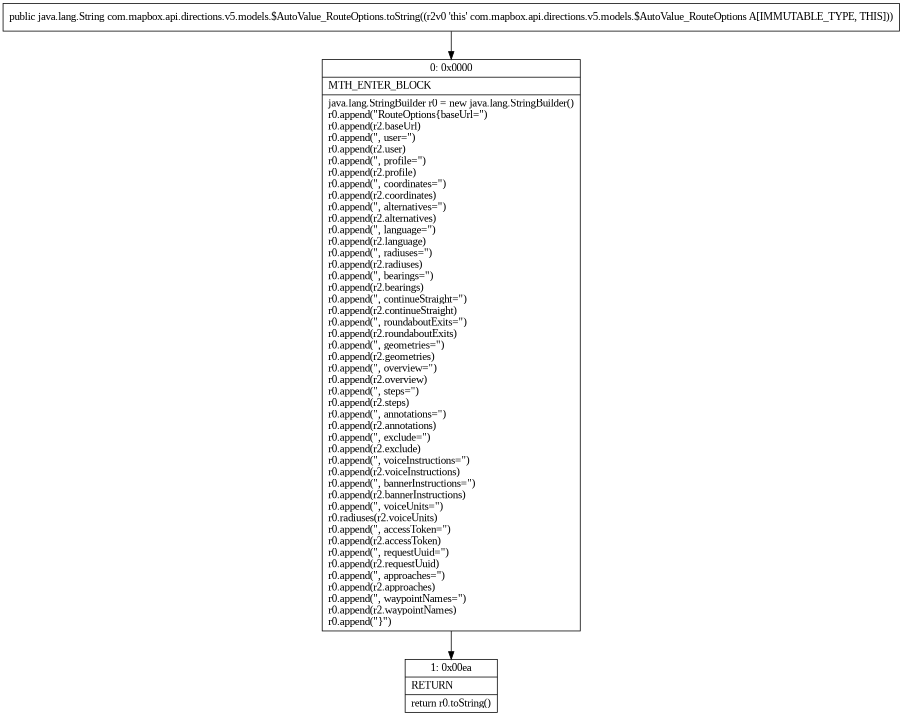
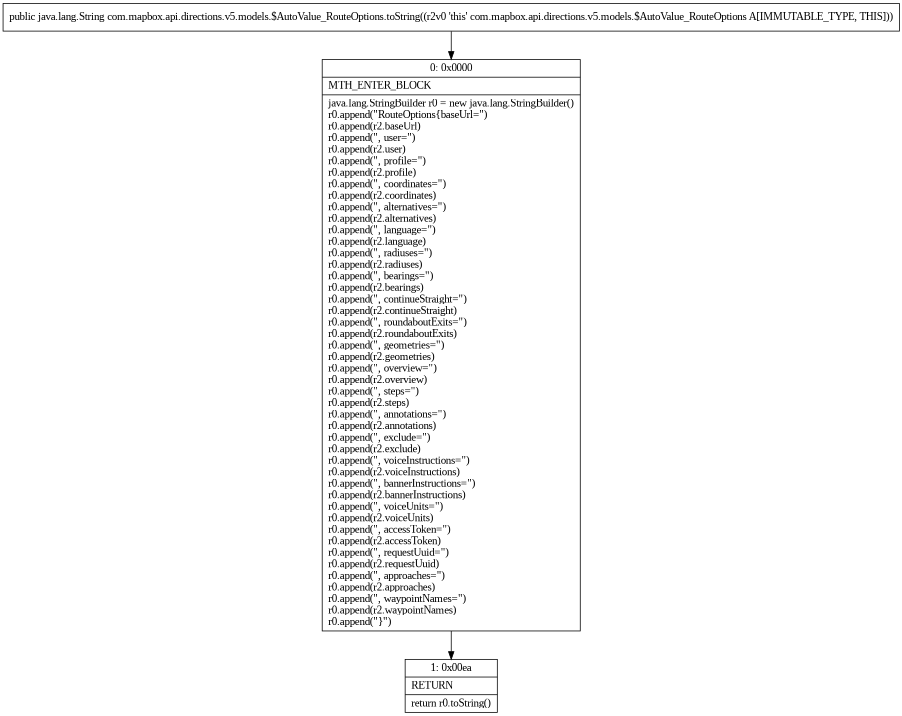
node "0: 0x0000": text "r0.radiuses(r2.voiceUnits)" -> "r0.append(r2.voiceUnits)"
